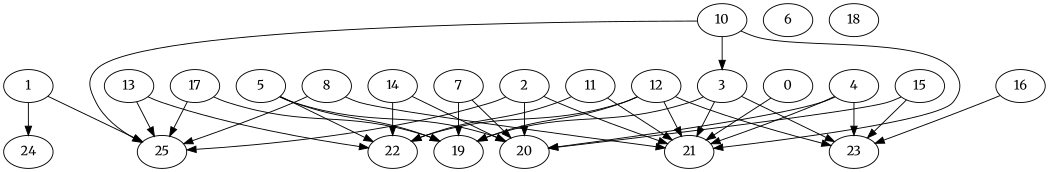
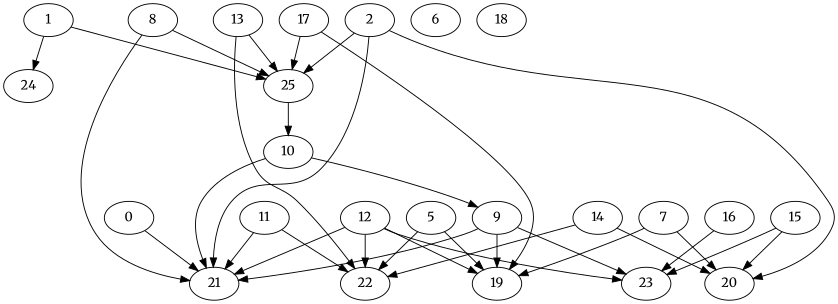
edge "10" -> "25": reversed
node "3": label "3" -> "9"
node "4": removed
edge "5" -> "20": removed
